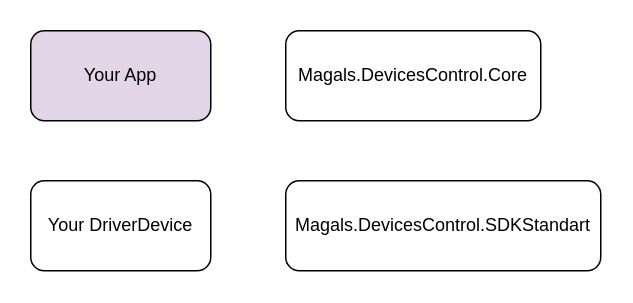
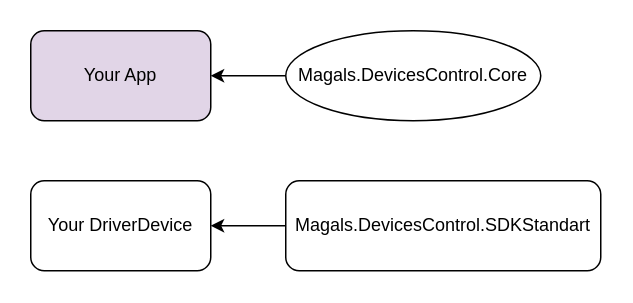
edge "Magals.DevicesControl.Core" -> "Your App": added
node "Magals.DevicesControl.Core": shape rounded rectangle -> ellipse
edge "Magals.DevicesControl.SDKStandart" -> "Your DriverDevice": added
